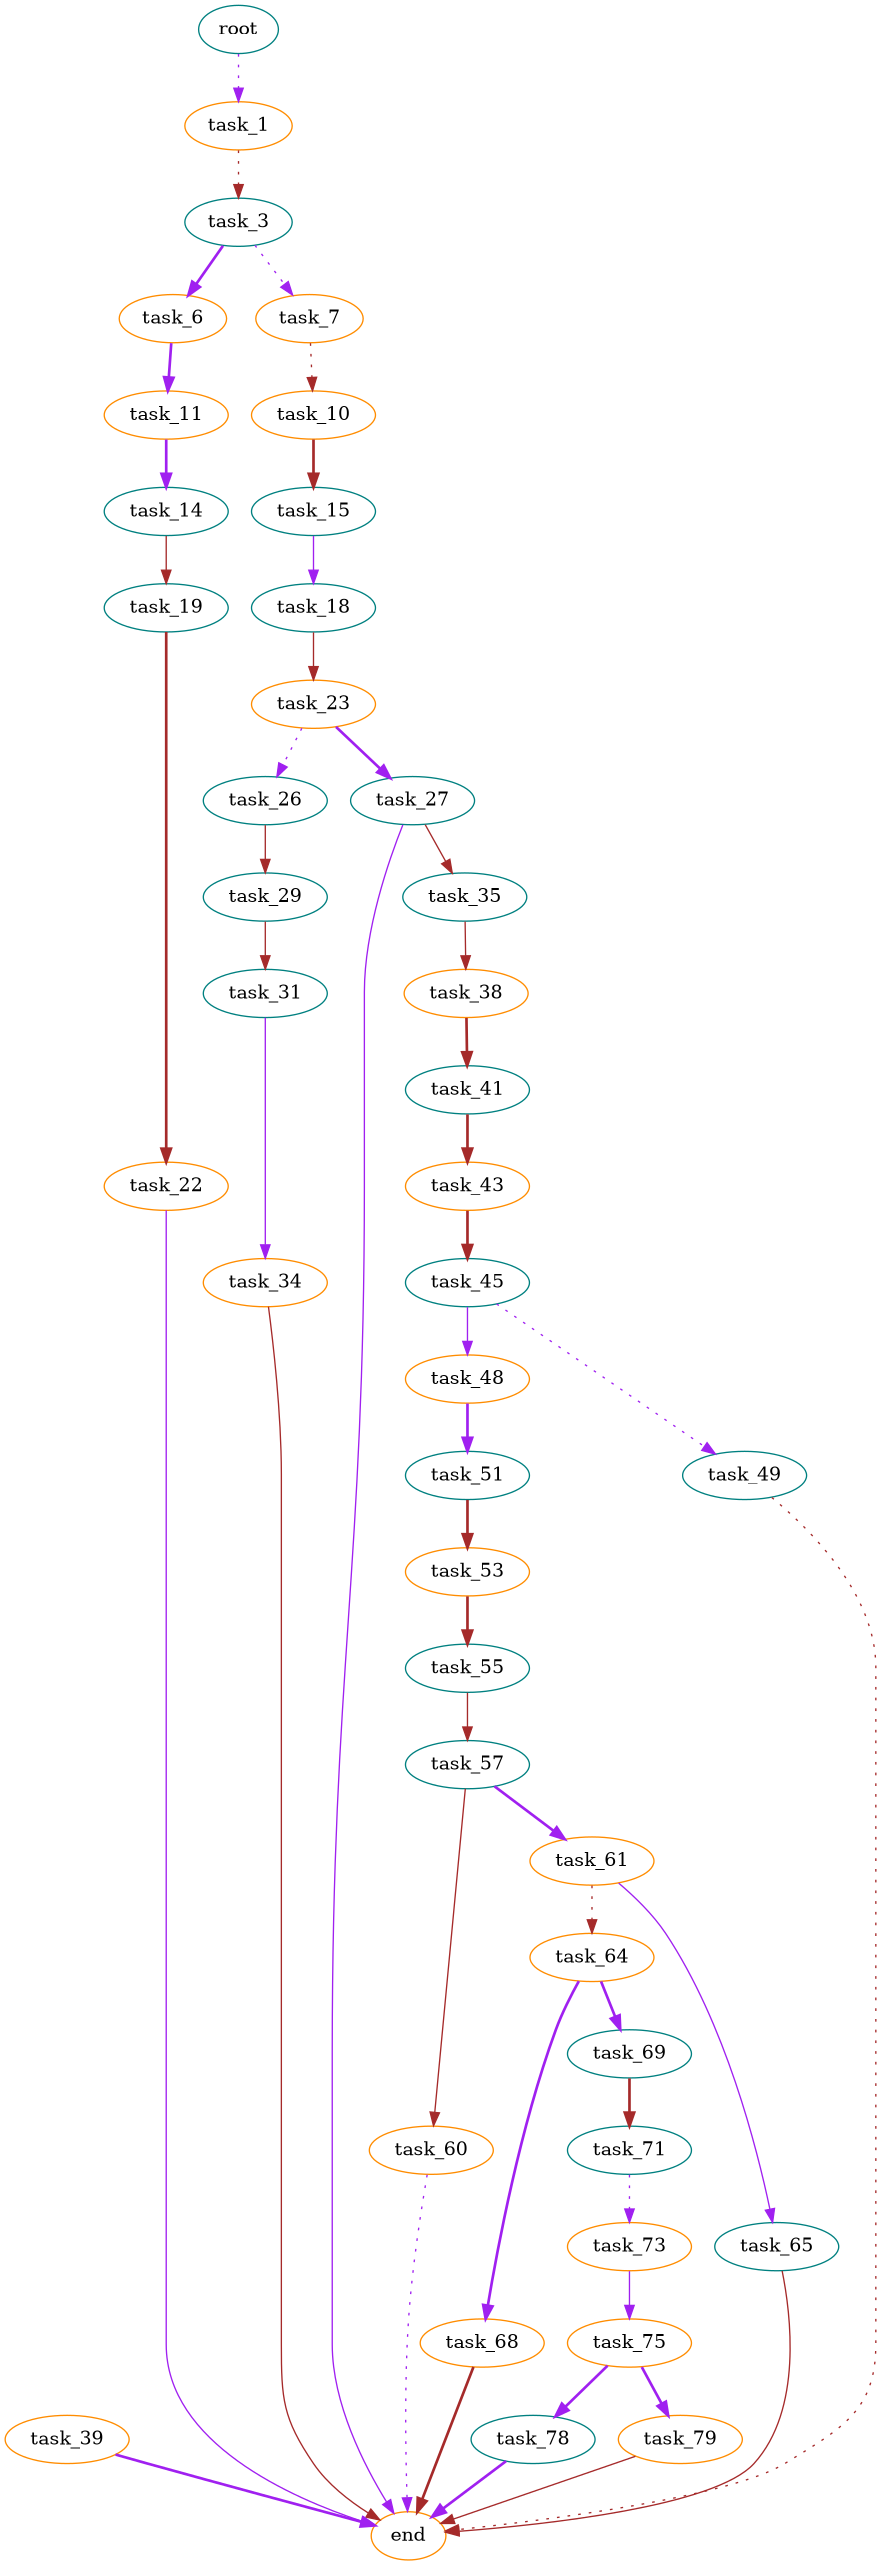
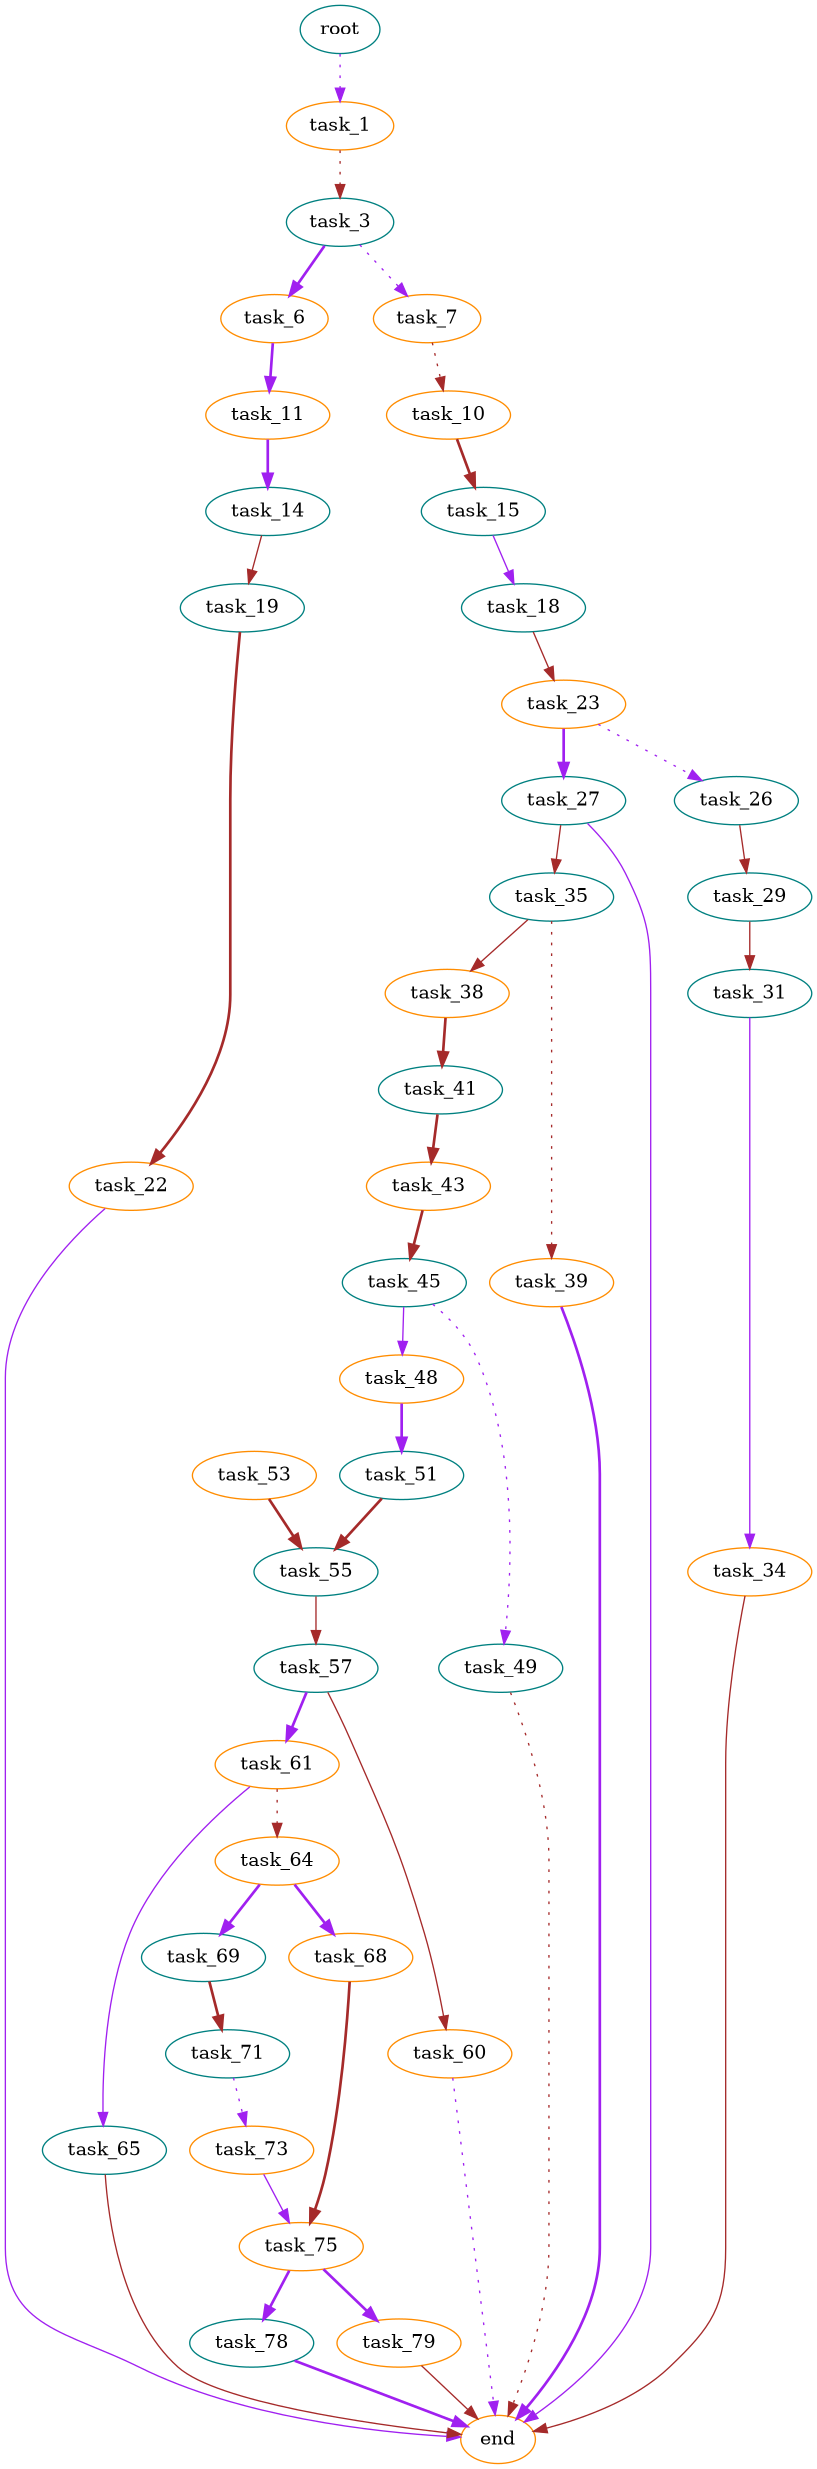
edge "task_35" -> "task_39": added
edge "task_51" -> "task_53": now "task_51" -> "task_55"
edge "task_68" -> "end": now "task_68" -> "task_75"
